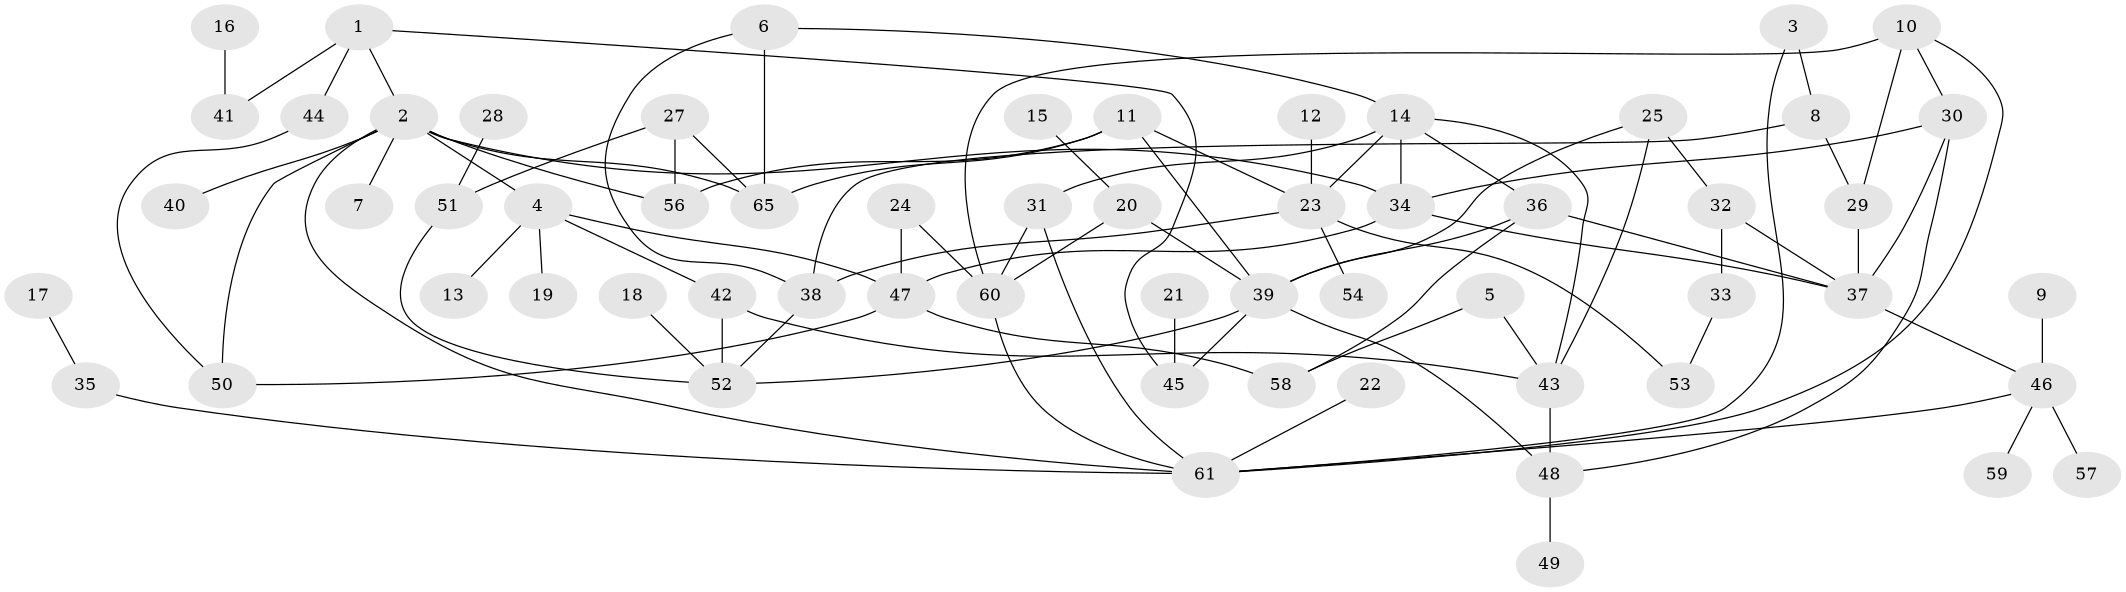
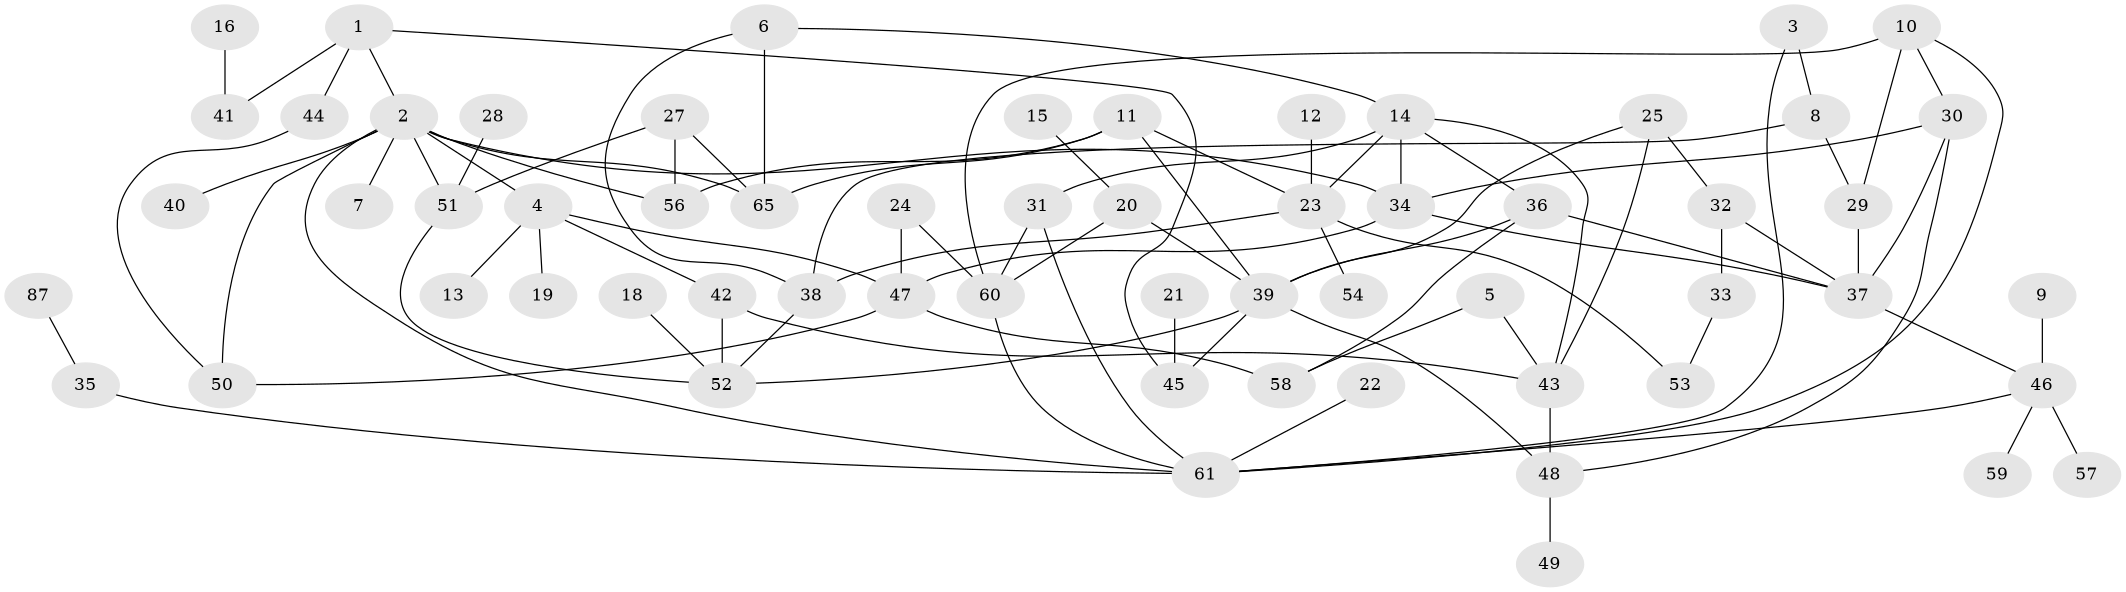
edge "2" -- "51": added
node "17": label "17" -> "87"
